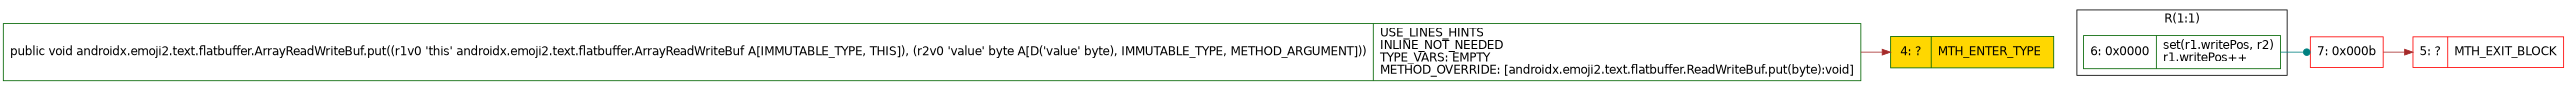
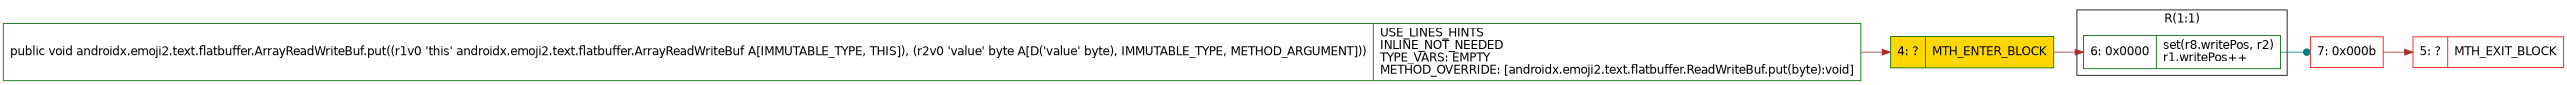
node "6: 0x0000": text "set(r1.writePos, r2)" -> "set(r8.writePos, r2)"
node "4: ?": text "MTH_ENTER_TYPE" -> "MTH_ENTER_BLOCK"
edge "4: ?" -> "6: 0x0000": added
